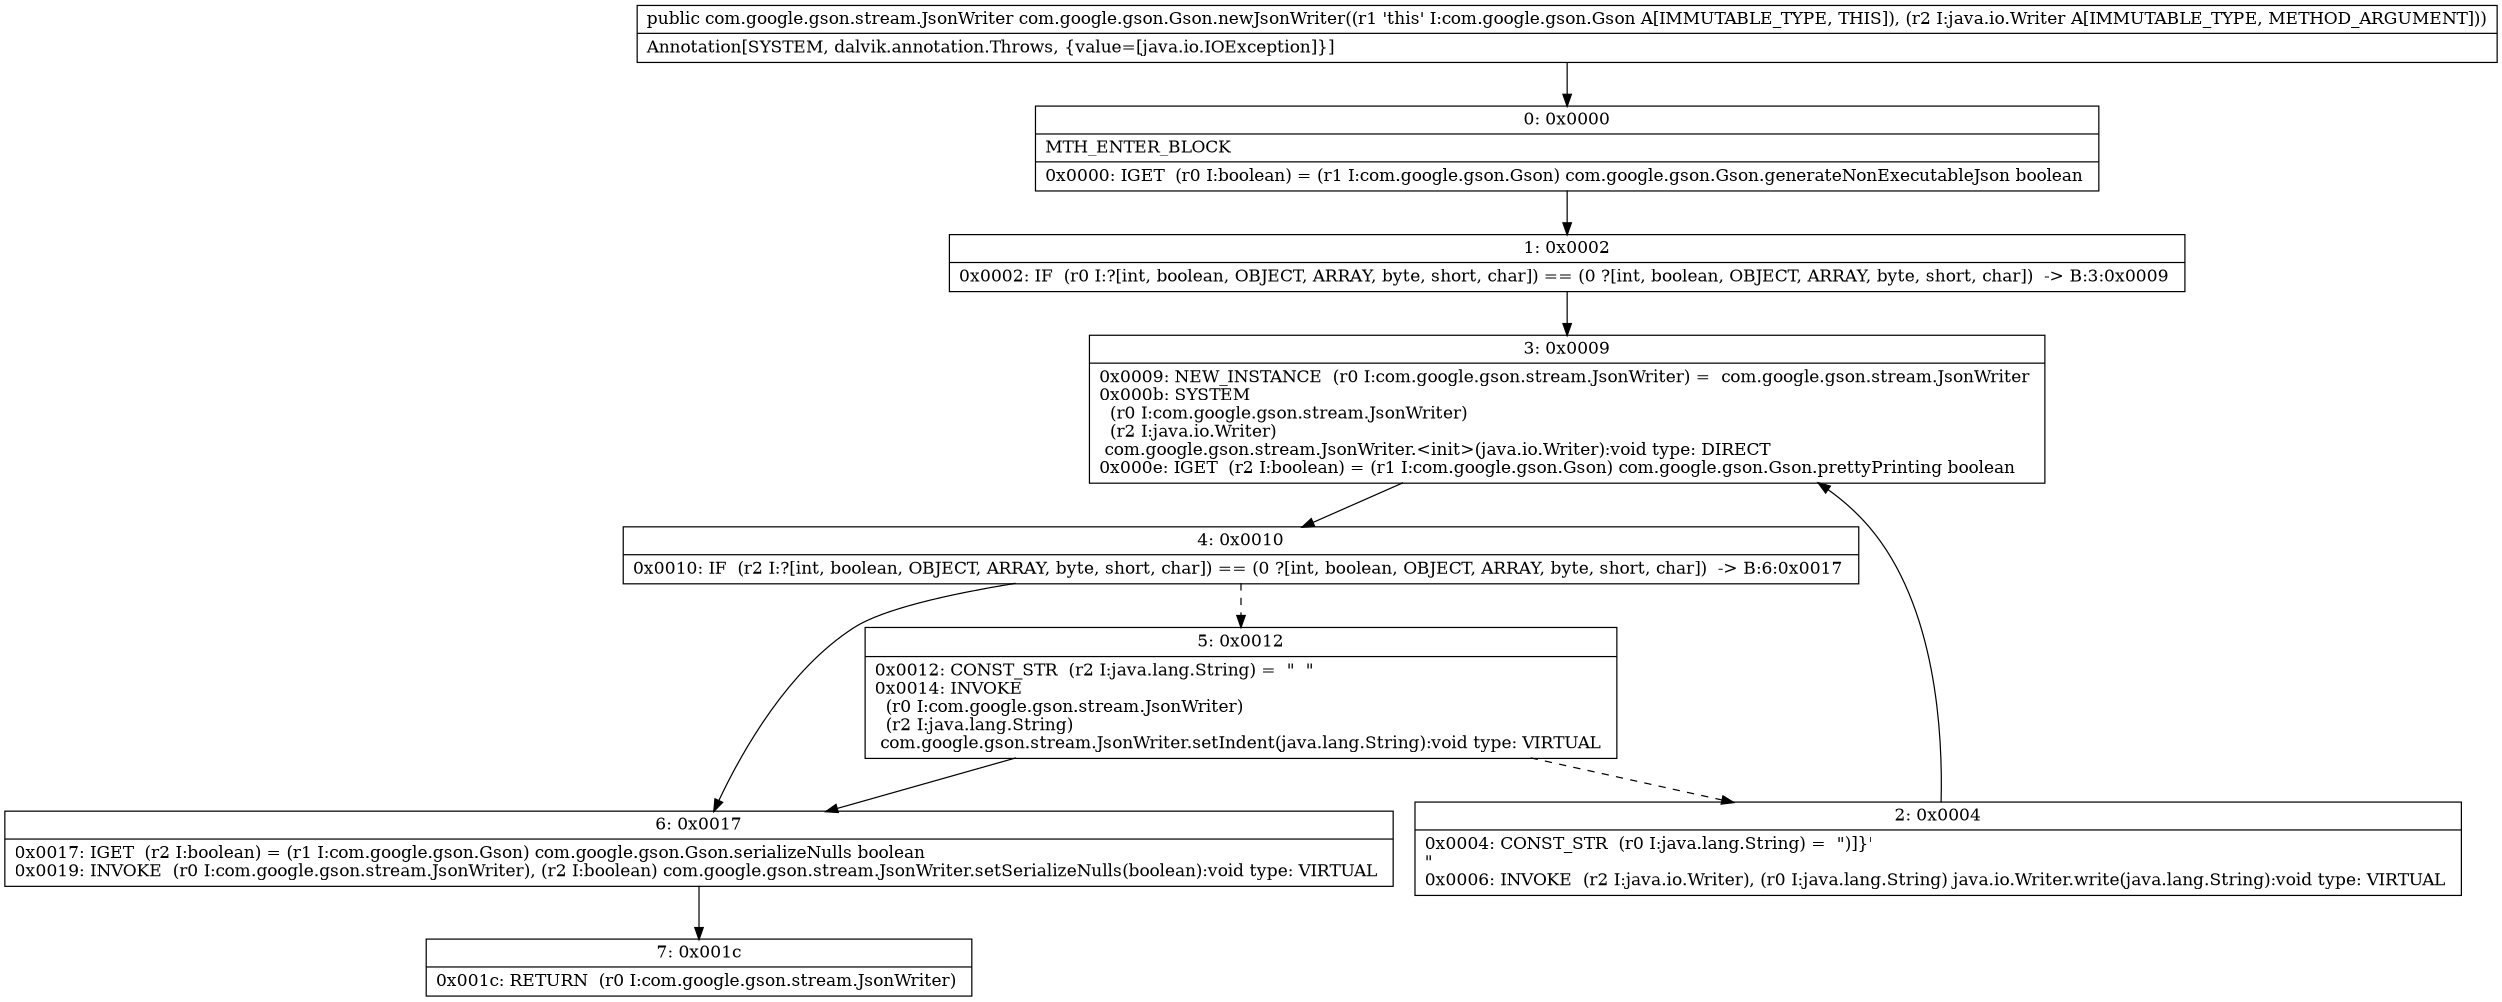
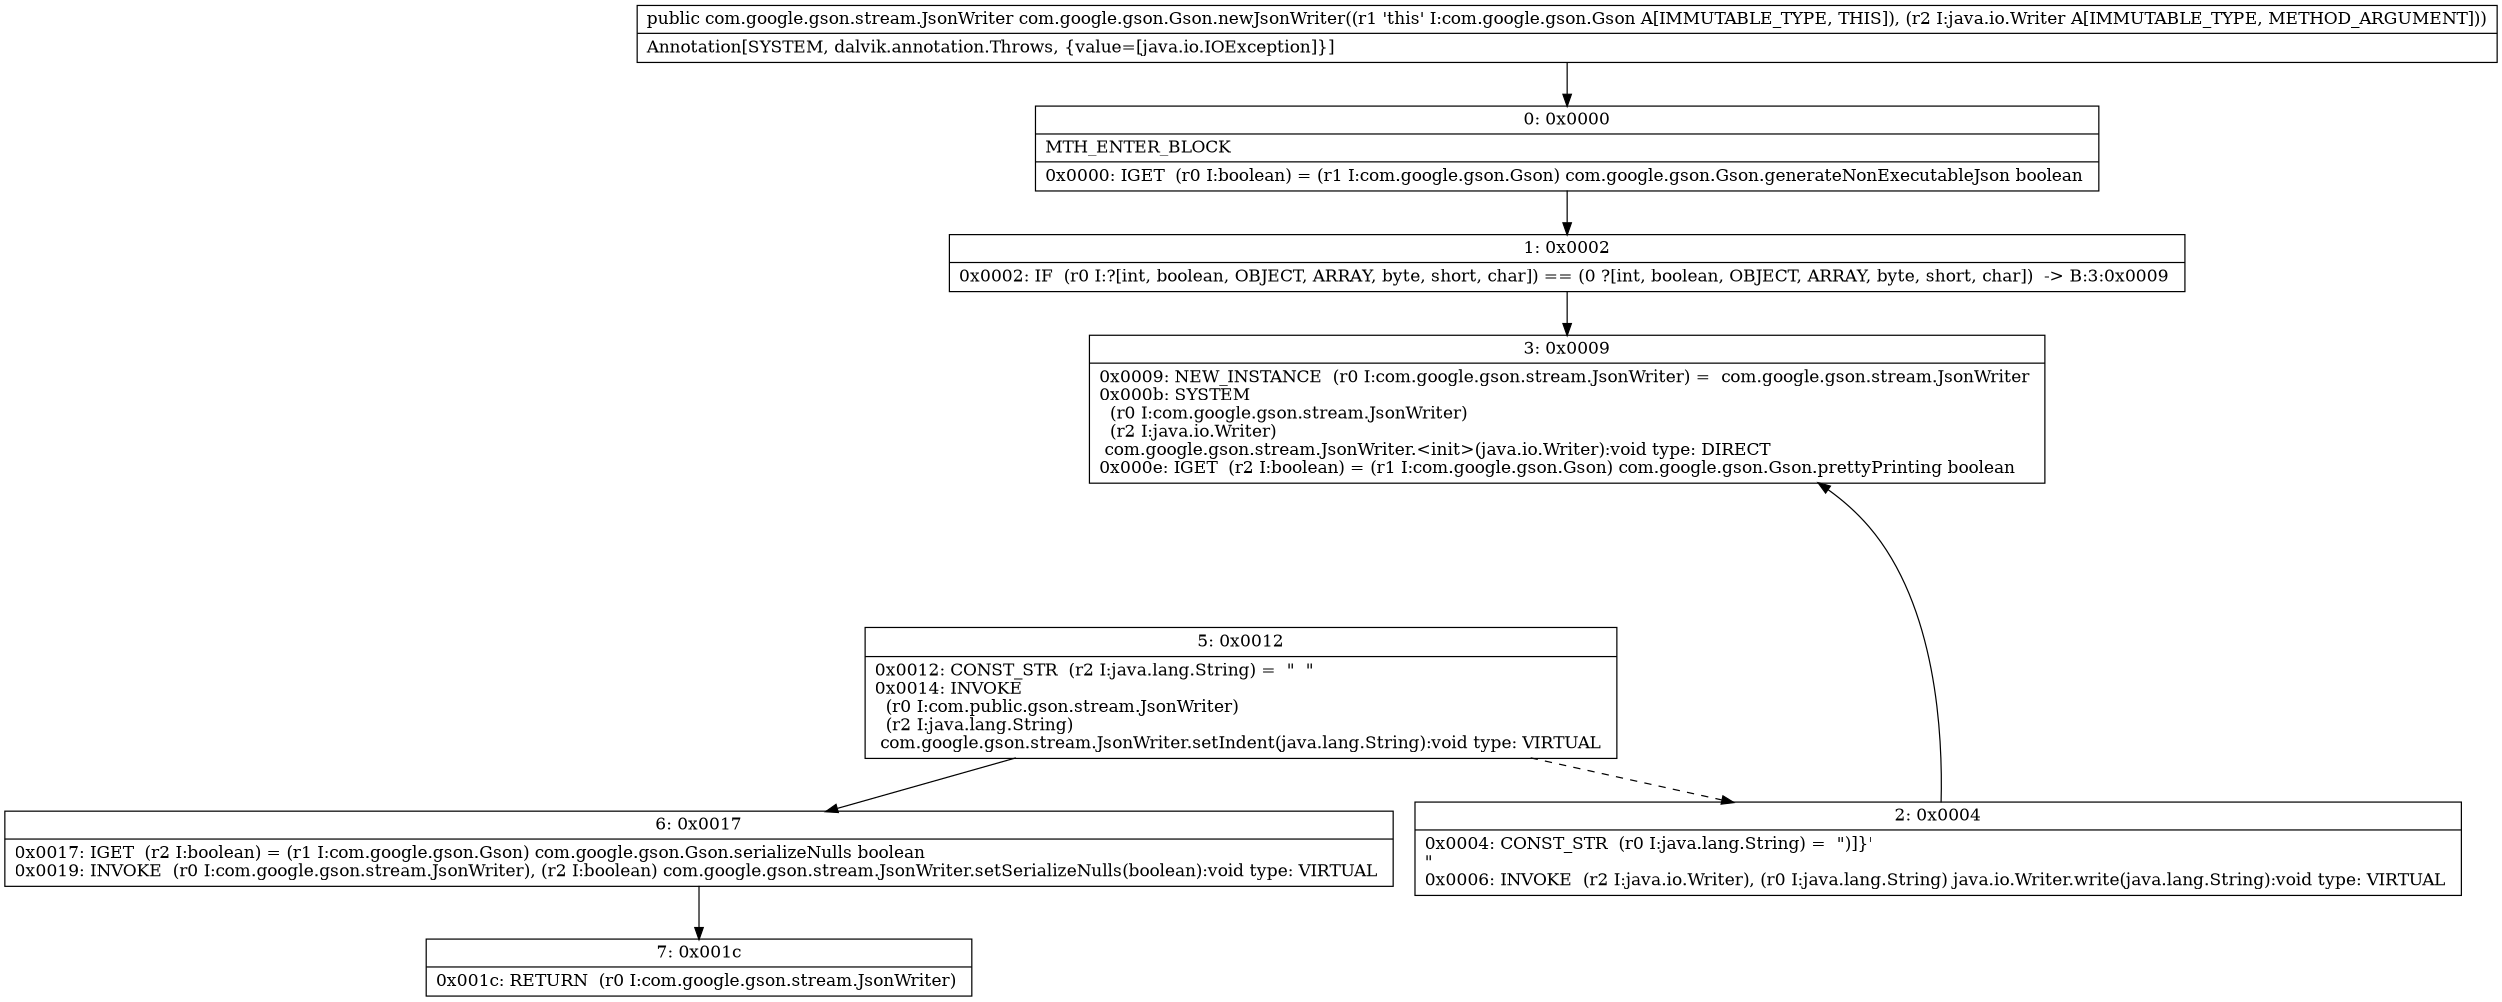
node "4: 0x0010": removed
node "5: 0x0012": text "(r0 I:com.google.gson.stream.JsonWriter)" -> "(r0 I:com.public.gson.stream.JsonWriter)"
